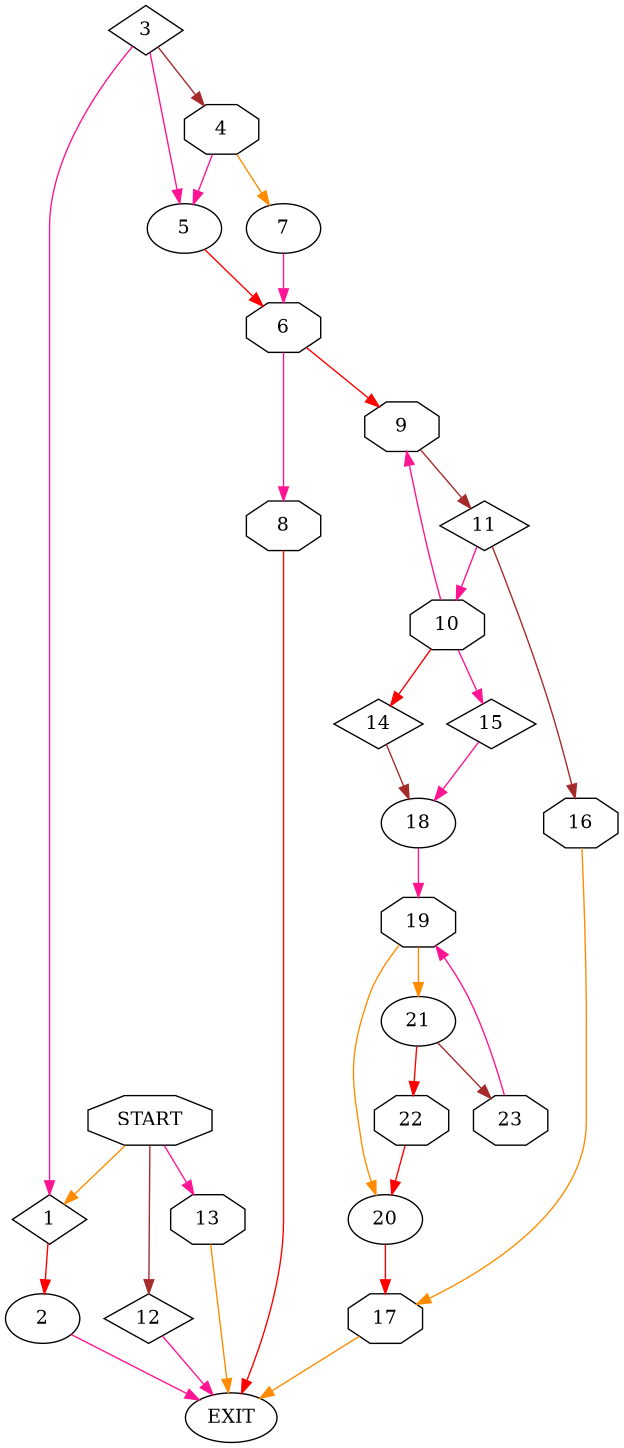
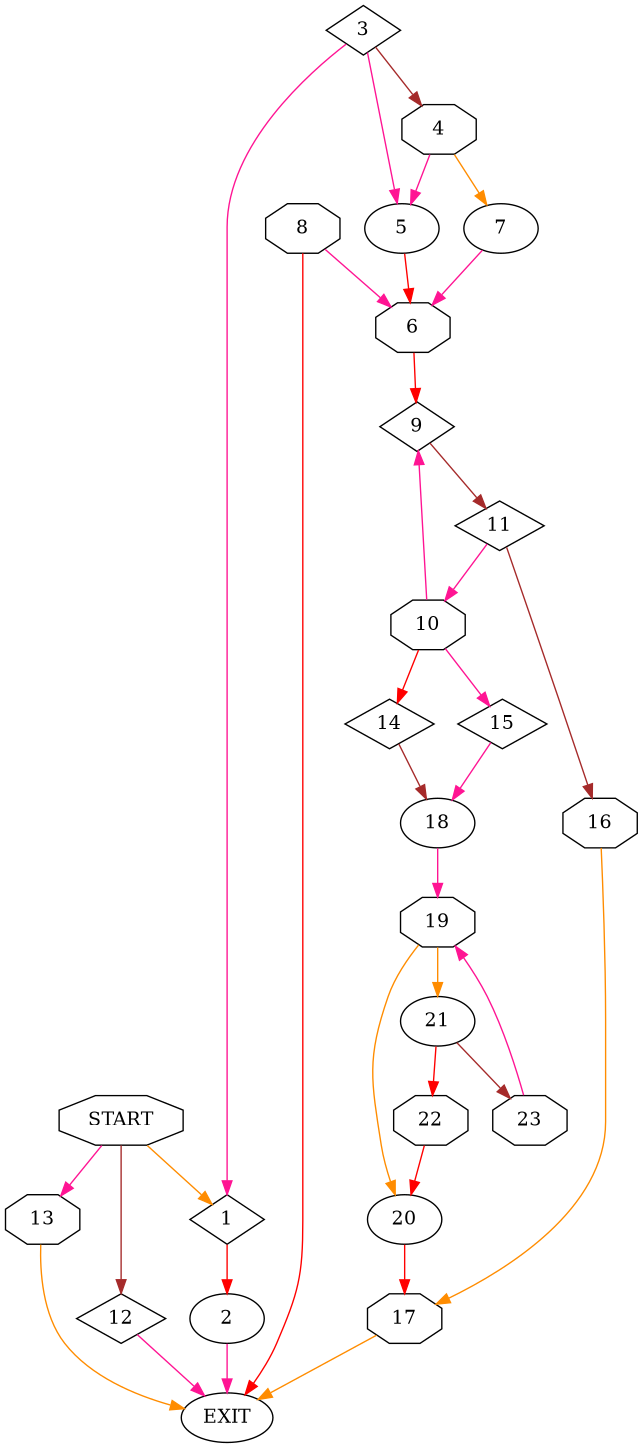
edge "6" -> "8": reversed
node "9": shape octagon -> diamond
